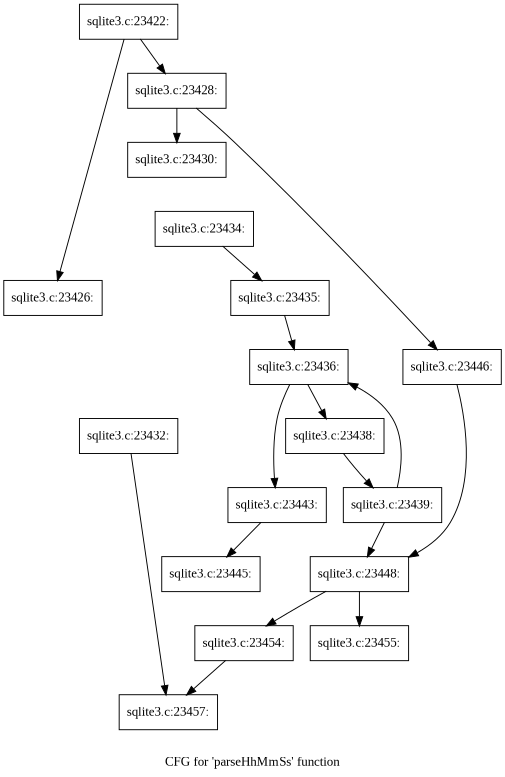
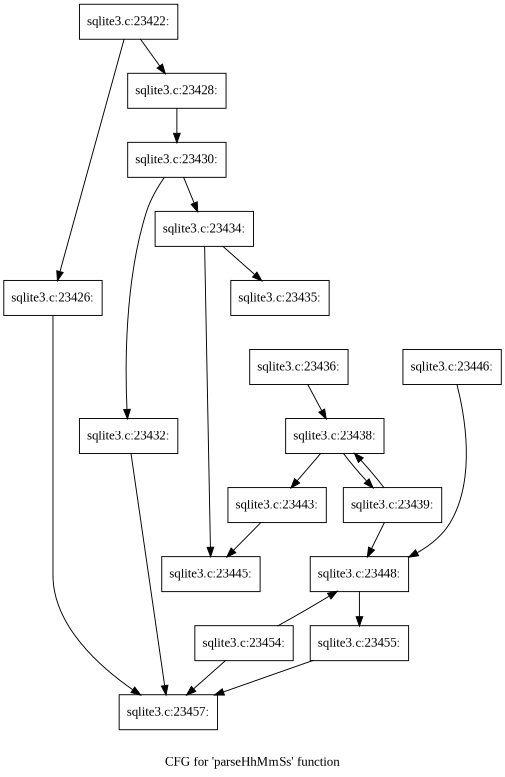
edge "sqlite3.c:23430:" -> "sqlite3.c:23434:": added
edge "sqlite3.c:23428:" -> "sqlite3.c:23446:": removed
edge "sqlite3.c:23430:" -> "sqlite3.c:23432:": added
edge "sqlite3.c:23435:" -> "sqlite3.c:23436:": removed
edge "sqlite3.c:23434:" -> "sqlite3.c:23445:": added
edge "sqlite3.c:23439:" -> "sqlite3.c:23436:": now "sqlite3.c:23439:" -> "sqlite3.c:23438:"
edge "sqlite3.c:23436:" -> "sqlite3.c:23443:": now "sqlite3.c:23438:" -> "sqlite3.c:23443:"
edge "sqlite3.c:23426:" -> "sqlite3.c:23457:": added
edge "sqlite3.c:23448:" -> "sqlite3.c:23454:": reversed
edge "sqlite3.c:23455:" -> "sqlite3.c:23457:": added
